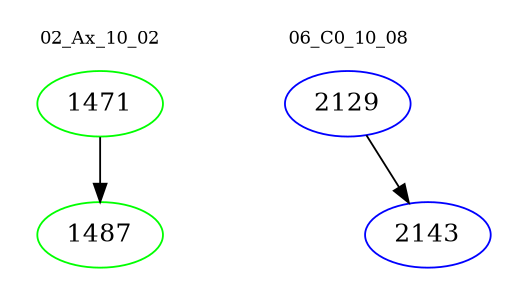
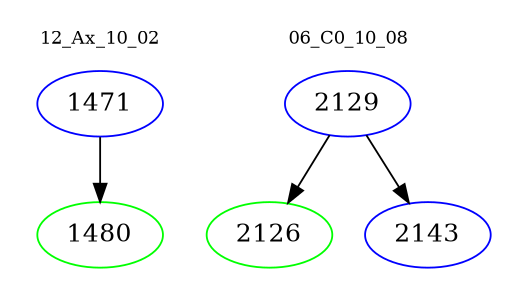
cluster "02_Ax_10_02": label "02_Ax_10_02" -> "12_Ax_10_02"
node "1471": color green -> blue
node "1487": label "1487" -> "1480"
node "2126": added
